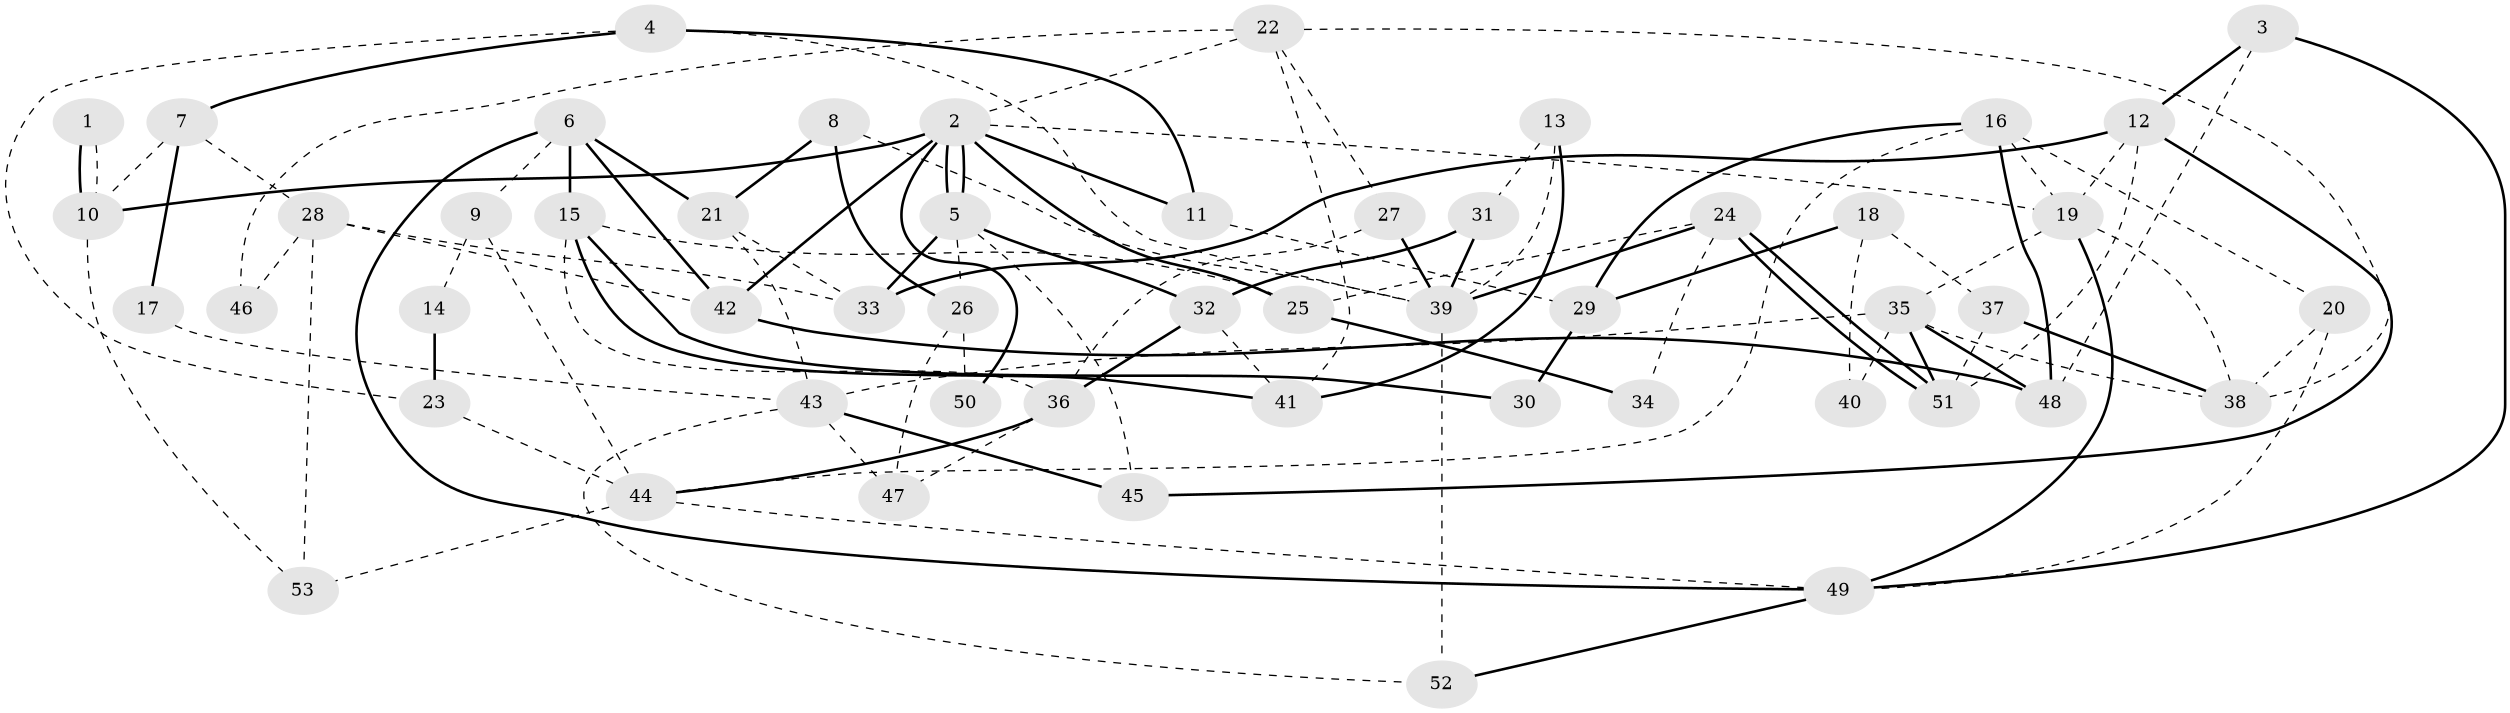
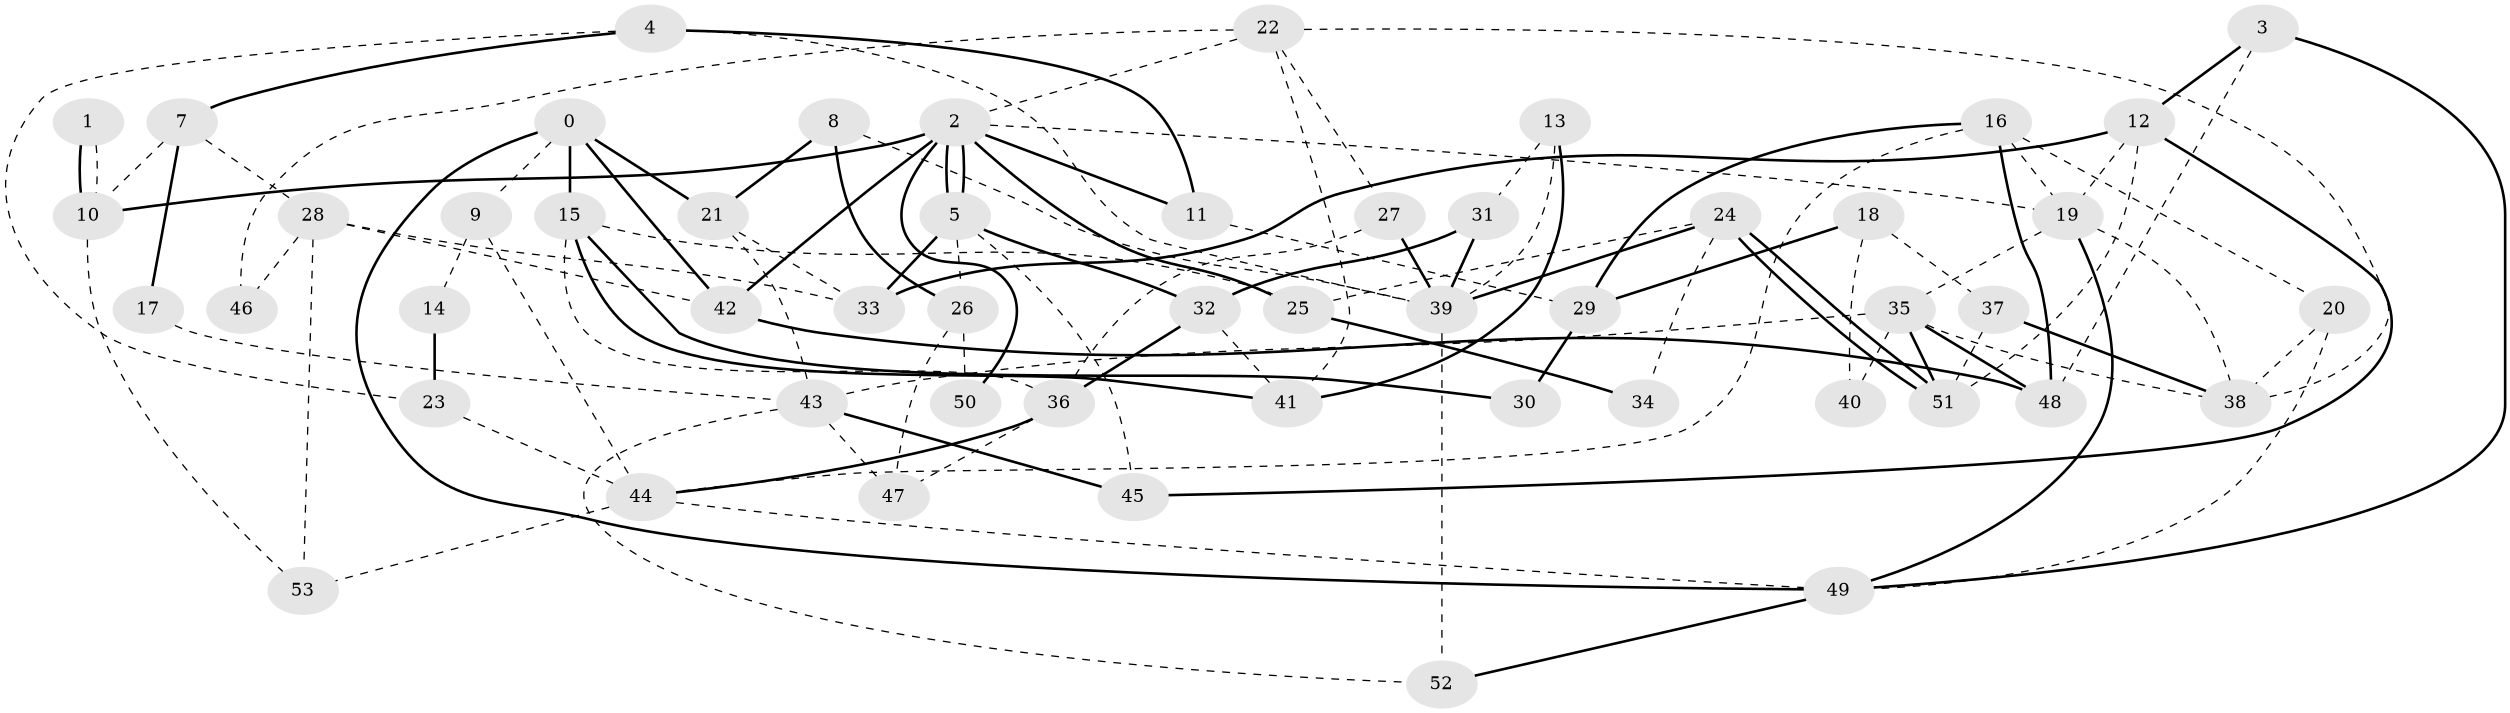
node "6": label "6" -> "0"
